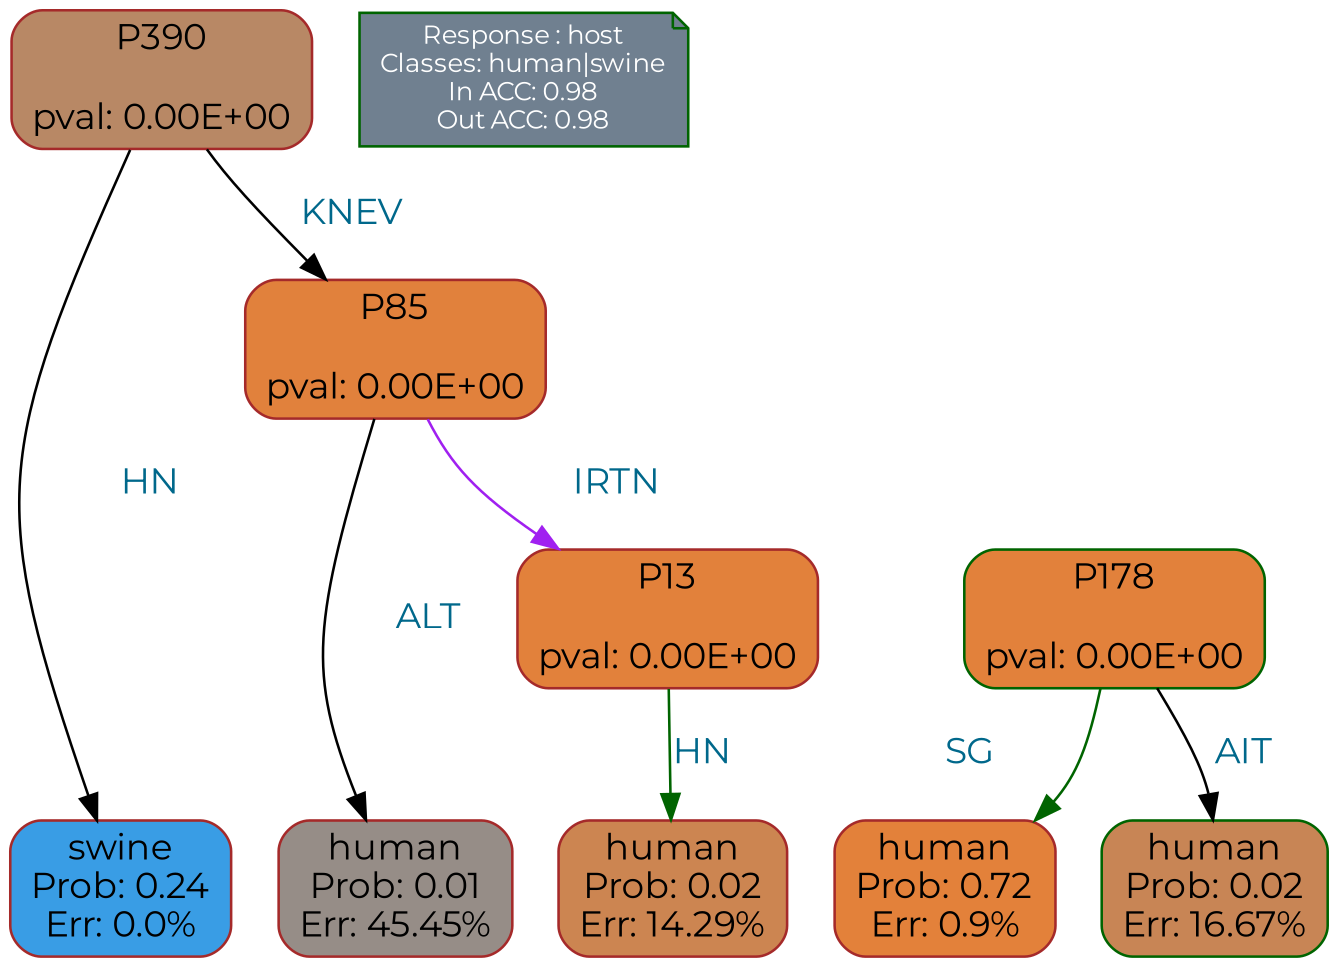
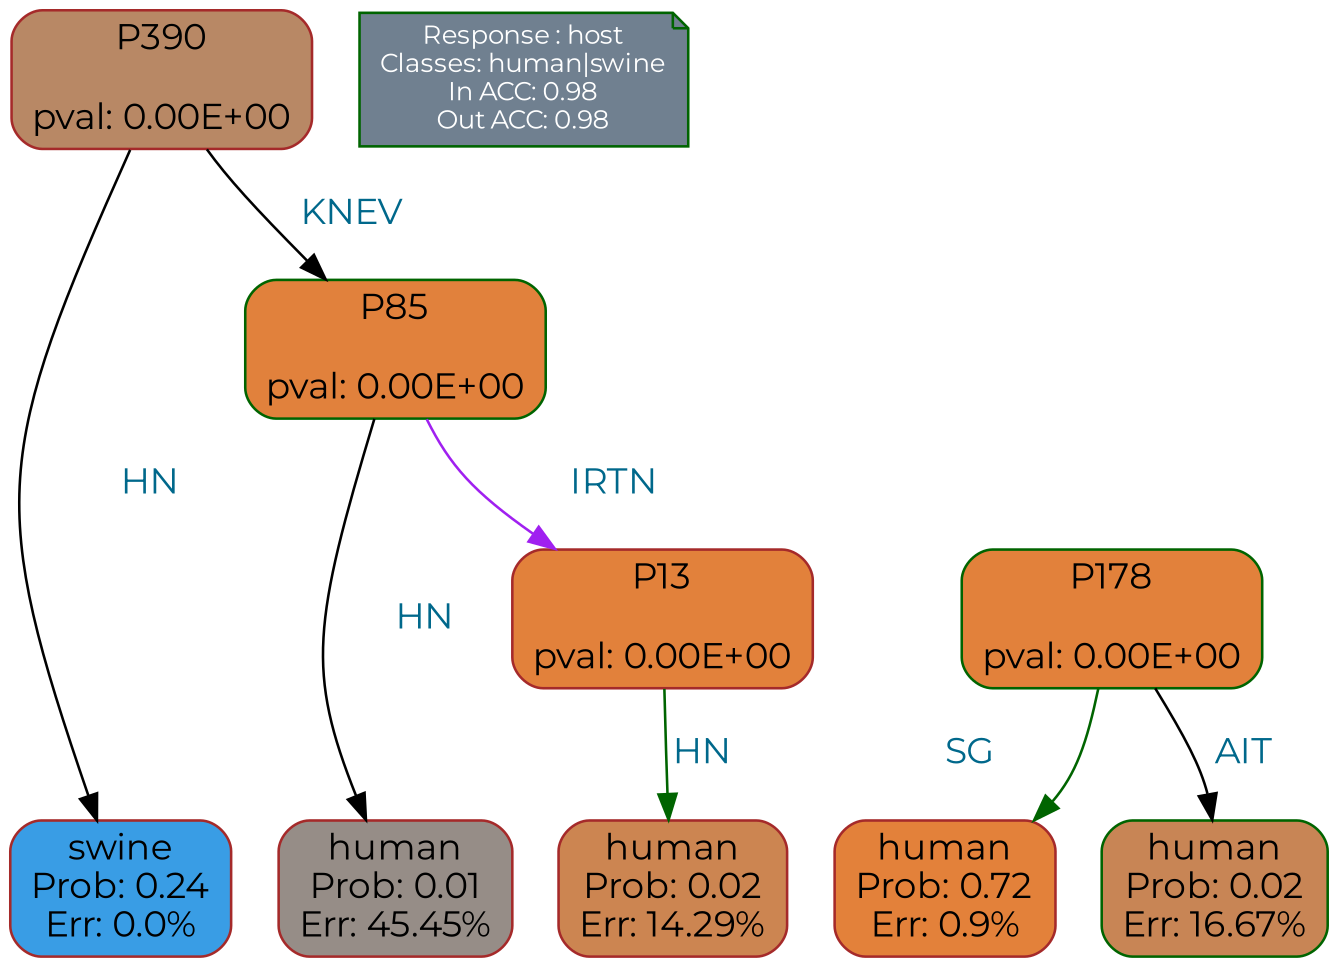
node "P85 pval: 0.00E+00": color brown -> darkgreen
edge "P85 pval: 0.00E+00" -> "human Prob: 0.01 Err: 45.45%": label "ALT" -> "HN"
